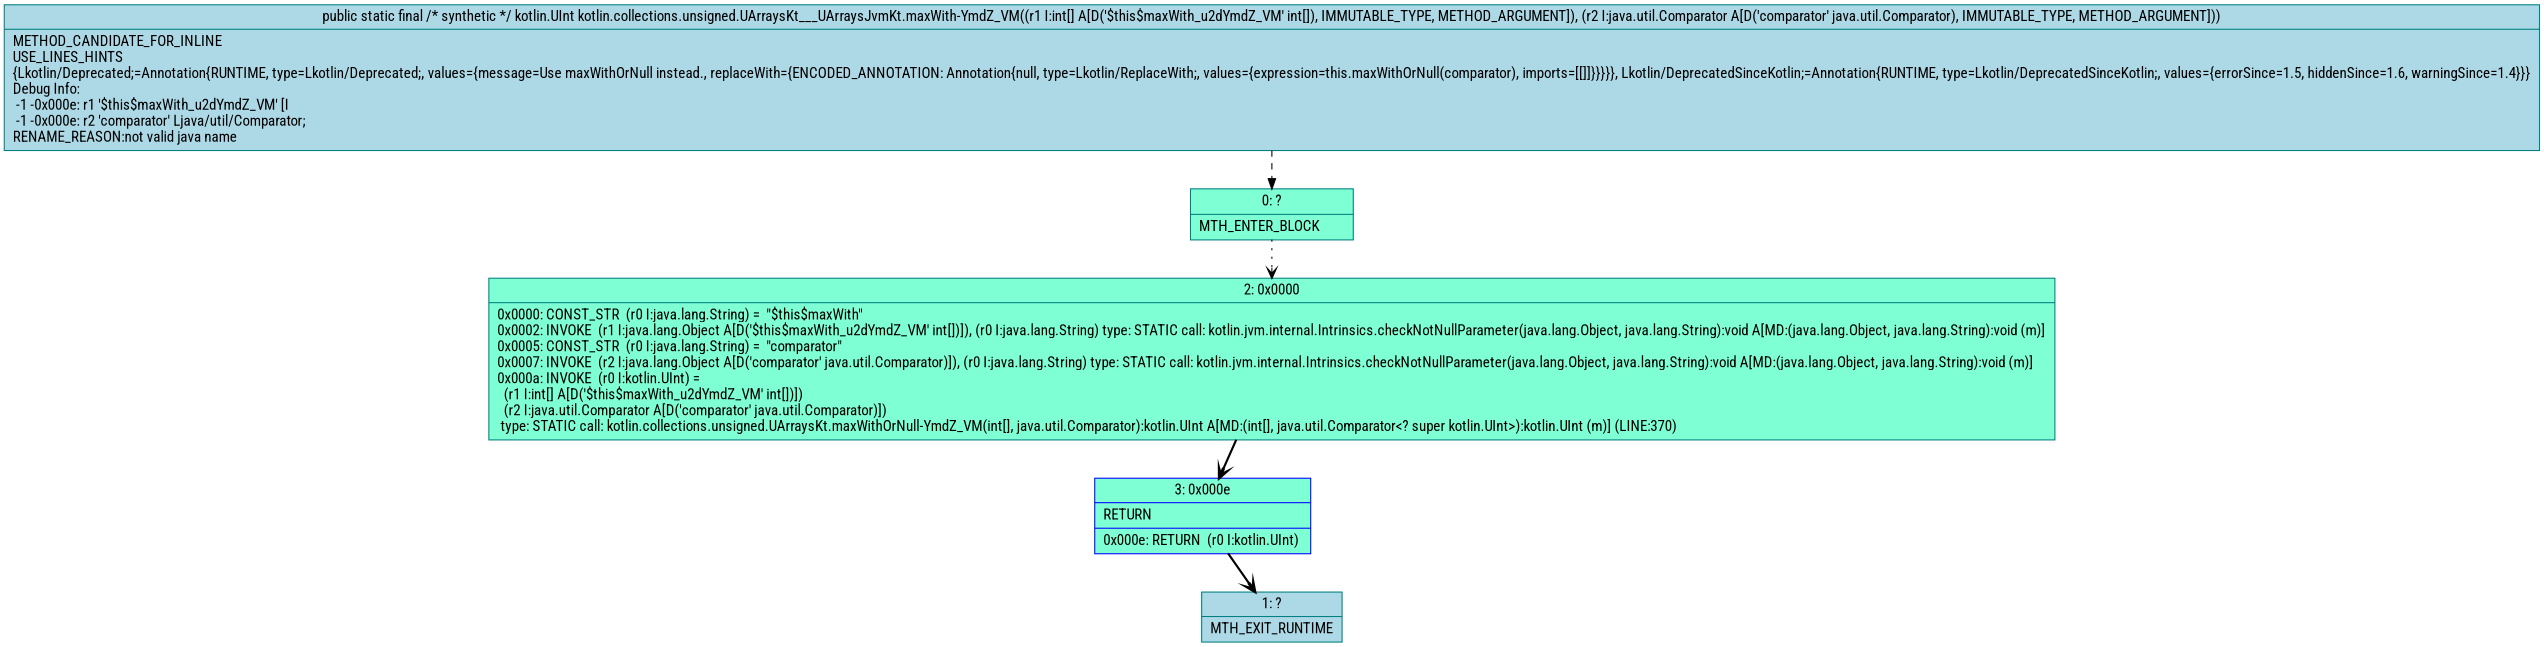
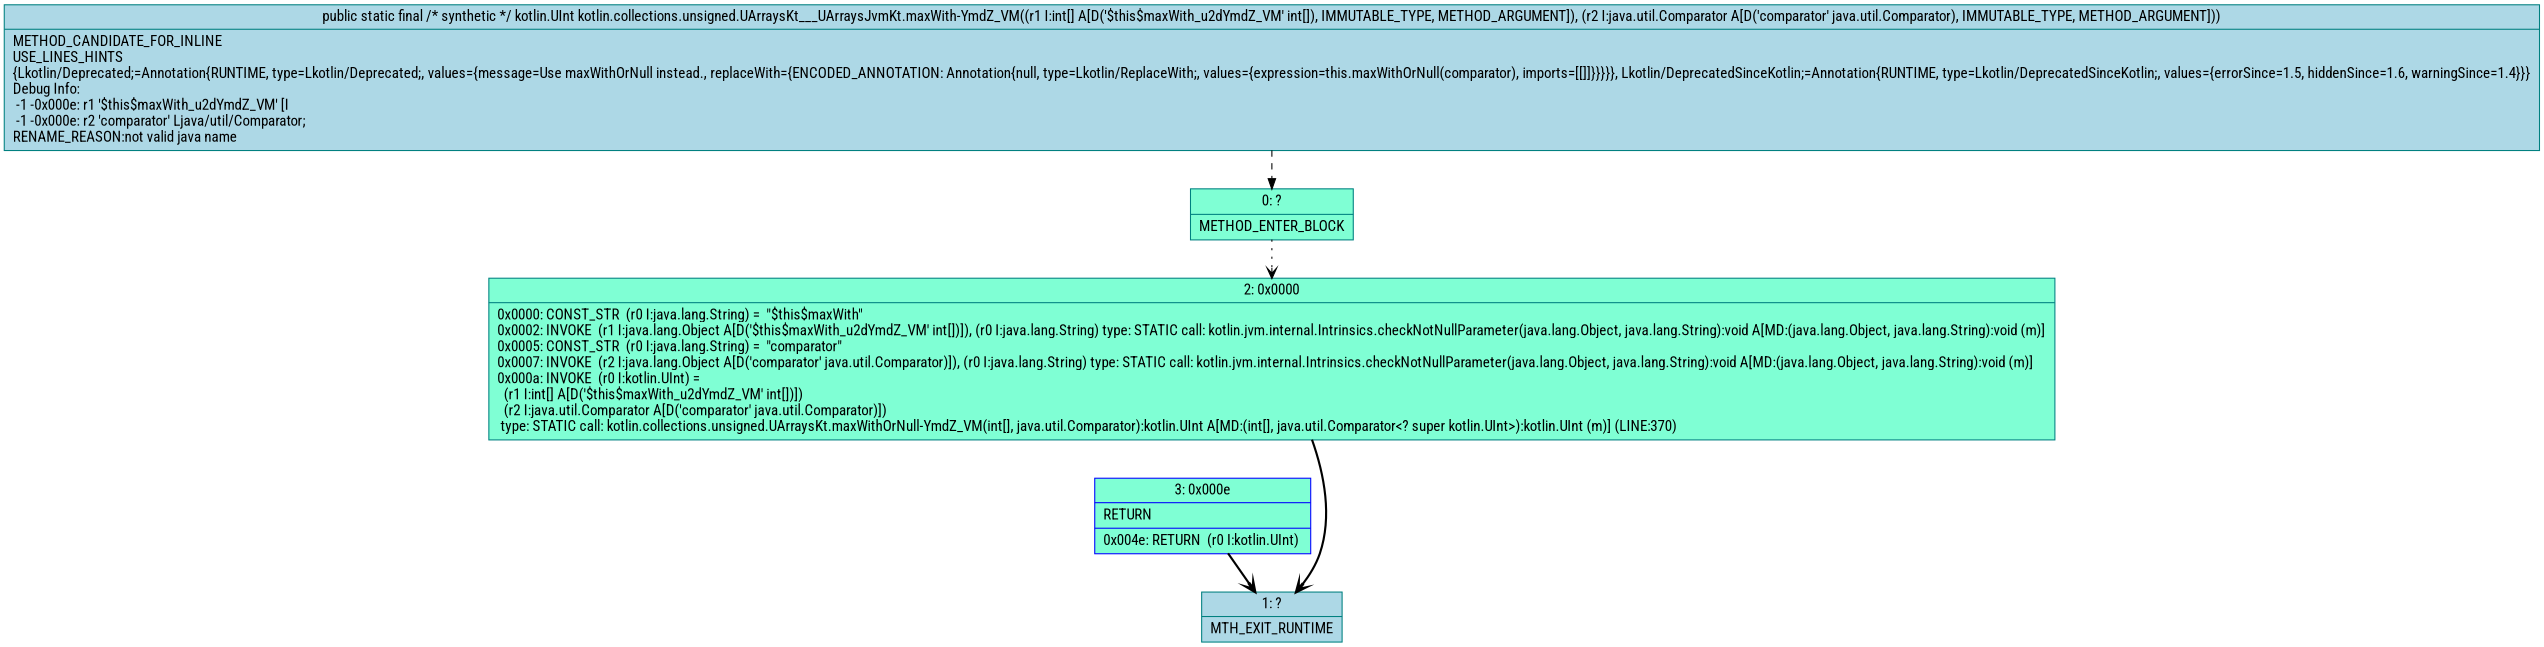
node "0: ?": text "MTH_ENTER_BLOCK" -> "METHOD_ENTER_BLOCK"
edge "2: 0x0000" -> "3: 0x000e": now "2: 0x0000" -> "1: ?"
node "3: 0x000e": text "0x000e: RETURN  (r0 I:kotlin.UInt)" -> "0x004e: RETURN  (r0 I:kotlin.UInt)"
